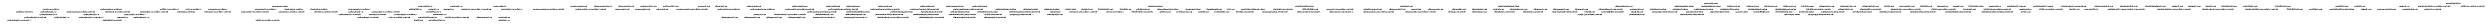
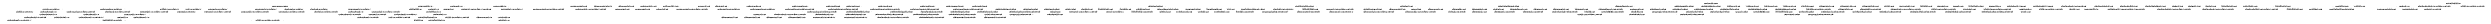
node "org.jspecify:jspecify:jar:1.0.0:compile": removed
